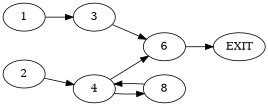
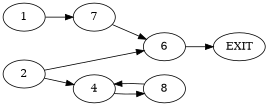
node "3": label "3" -> "7"
edge "4" -> "6": now "2" -> "6"
